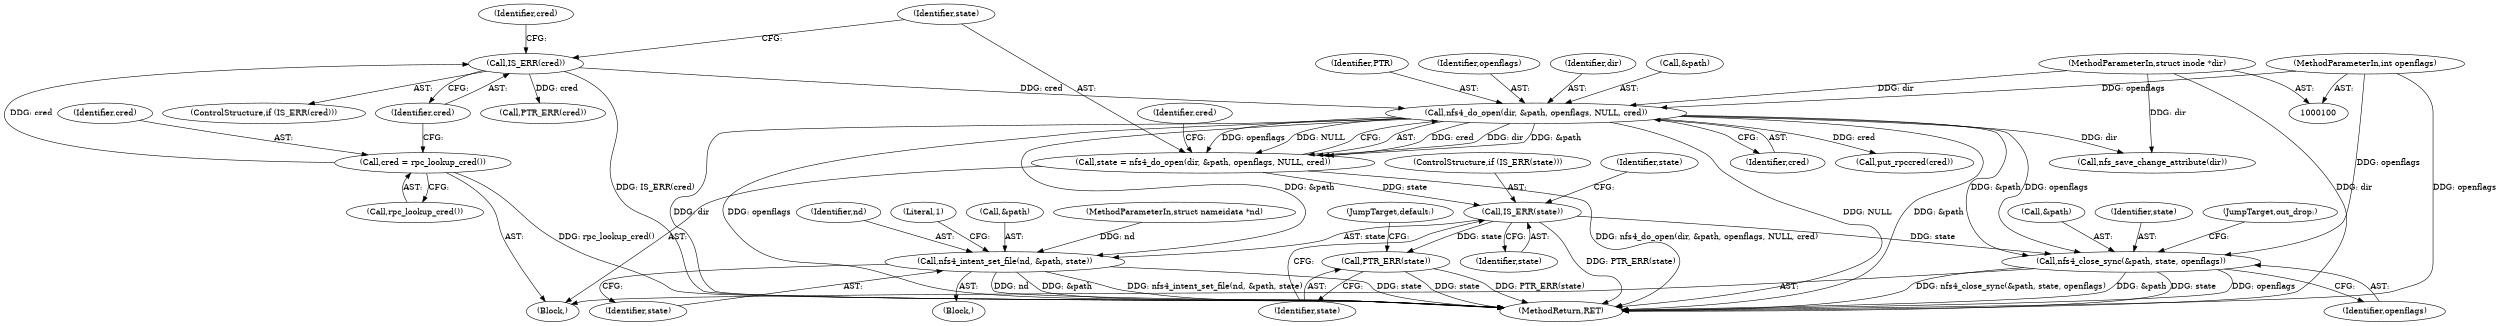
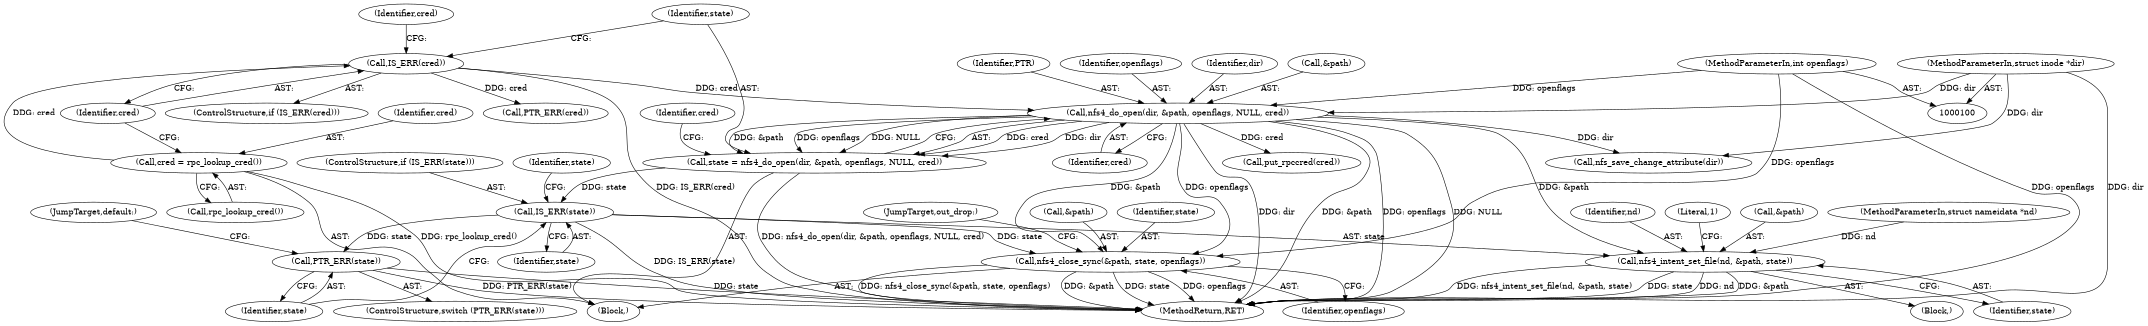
edge "(Call,IS_ERR(state))" -> "(MethodReturn,RET)": label "DDG: PTR_ERR(state)" -> "DDG: IS_ERR(state)"
node "(ControlStructure,switch (PTR_ERR(state)))": added
